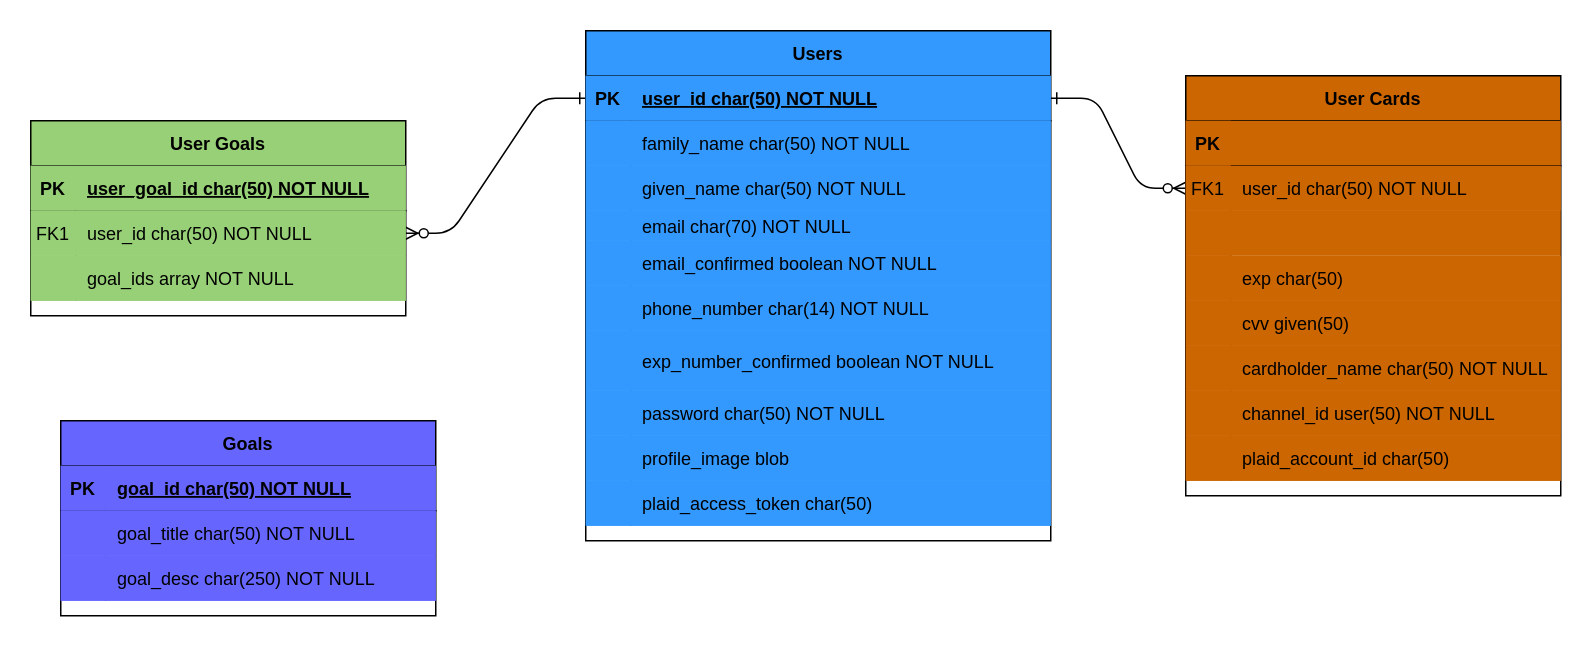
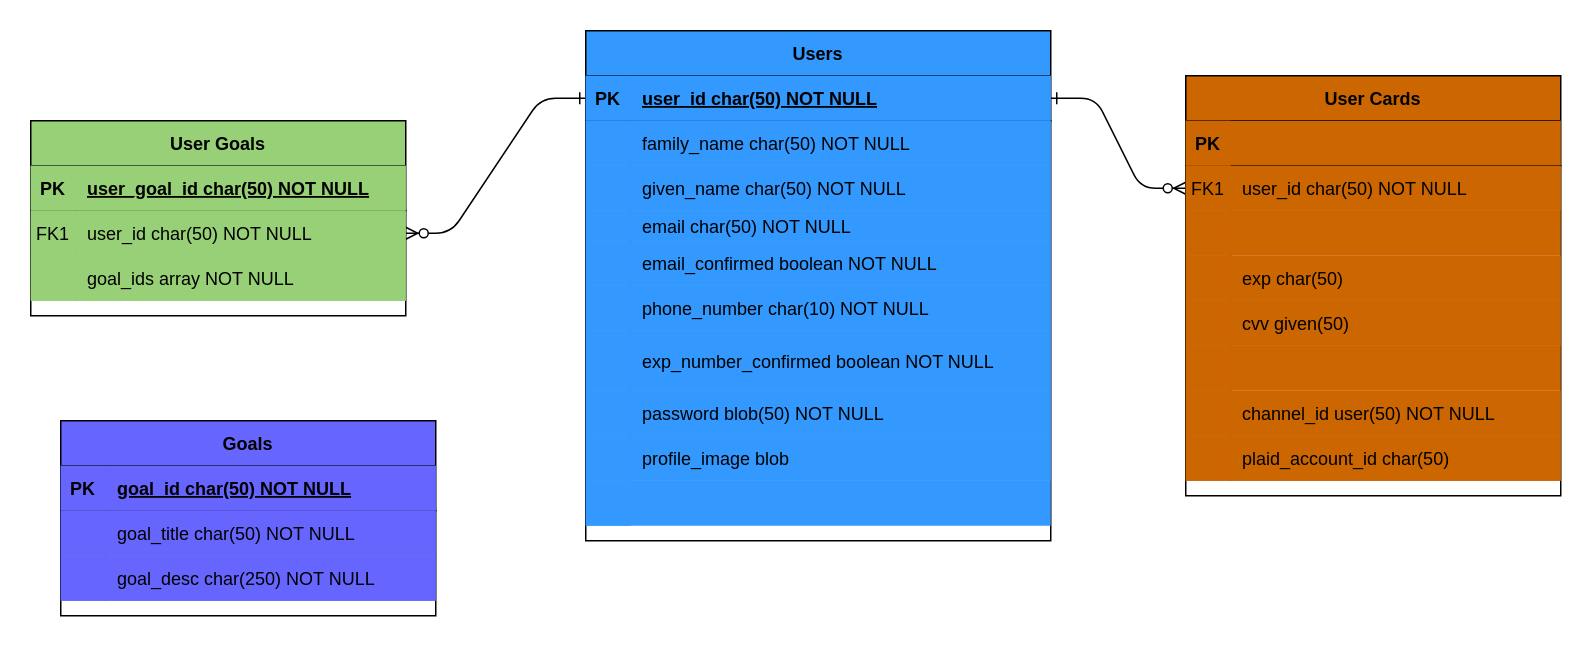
node "email char(70) NOT NULL": label "email char(70) NOT NULL" -> "email char(50) NOT NULL"
node "phone_number char(14) NOT NULL": label "phone_number char(14) NOT NULL" -> "phone_number char(10) NOT NULL"
node "cardholder_name char(50) NOT NULL": removed
node "password char(50) NOT NULL": label "password char(50) NOT NULL" -> "password blob(50) NOT NULL"
node "plaid_access_token char(50)": removed
